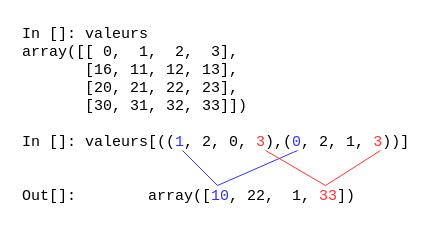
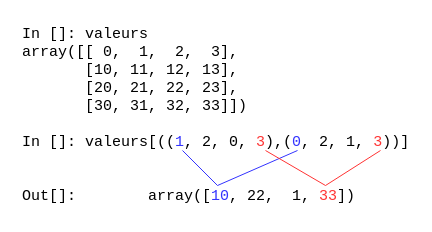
node "In []: valeurs array([[ 0, 1, 2, 3], [16, 11, 12, 13], [20, 21, 22, 23], [30, 31, 32, 33]]) In []: valeurs[((1, 2, 0, 3),(0, 2, 1, 3))] Out[]: array([10, 22, 1, 33])": label "In []: valeurs array([[ 0, 1, 2, 3], [16, 11, 12, 13], [20, 21, 22, 23], [30, 31, 32, 33]]) In []: valeurs[((1, 2, 0, 3),(0, 2, 1, 3))] Out[]: array([10, 22, 1, 33])" -> "In []: valeurs array([[ 0, 1, 2, 3], [10, 11, 12, 13], [20, 21, 22, 23], [30, 31, 32, 33]]) In []: valeurs[((1, 2, 0, 3),(0, 2, 1, 3))] Out[]: array([10, 22, 1, 33])"
